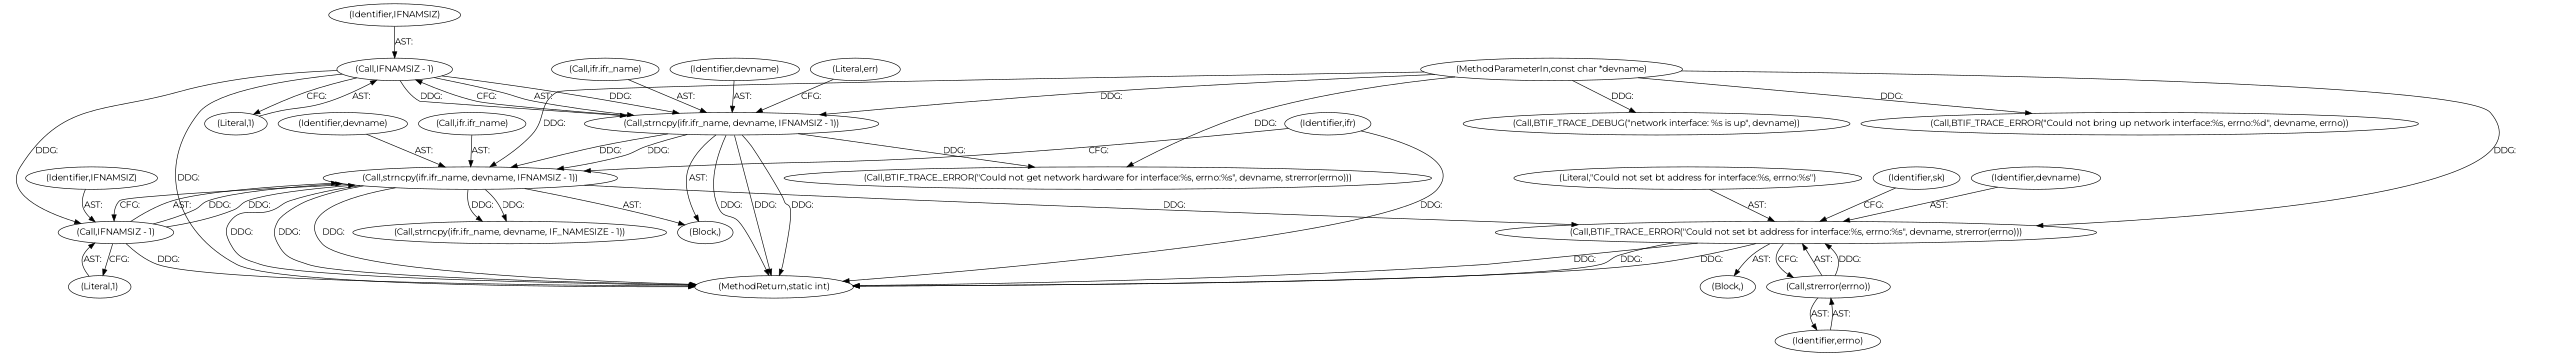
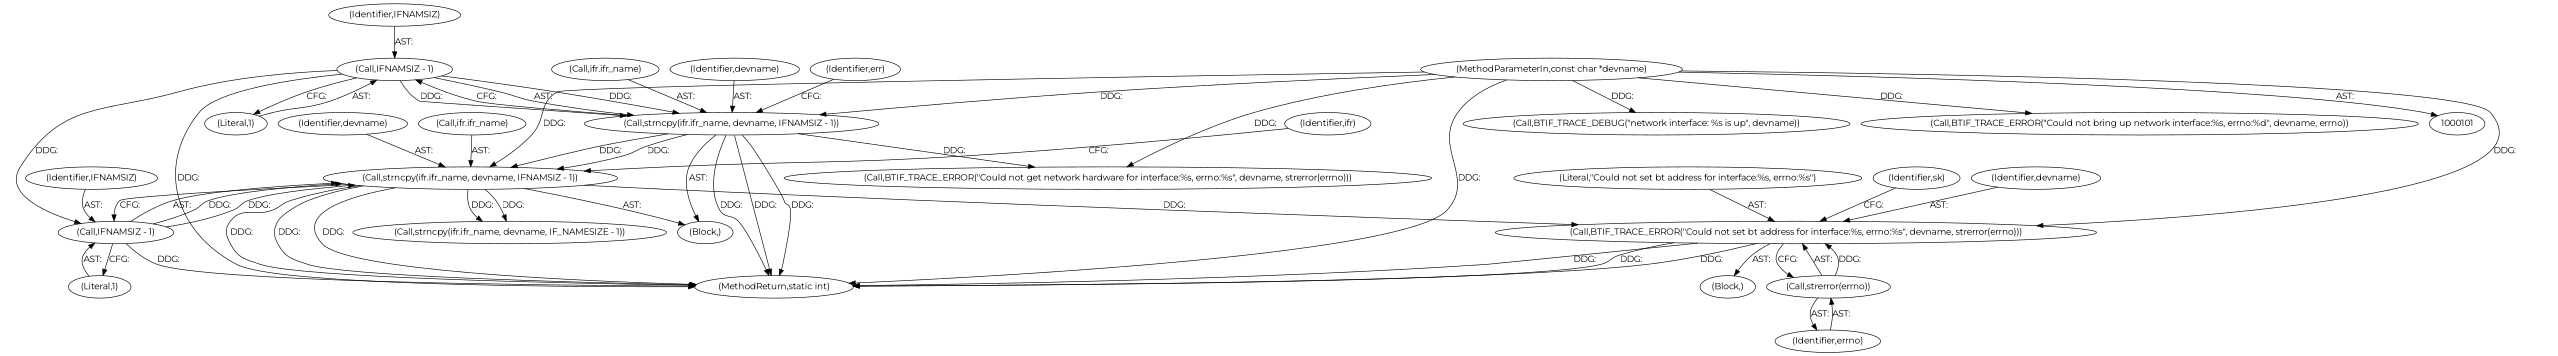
node "(Literal,err)": label "(Literal,err)" -> "(Identifier,err)"
node "1000101": added
edge "(Identifier,ifr)" -> "(MethodReturn,static int)": now "(MethodParameterIn,const char *devname)" -> "(MethodReturn,static int)"
